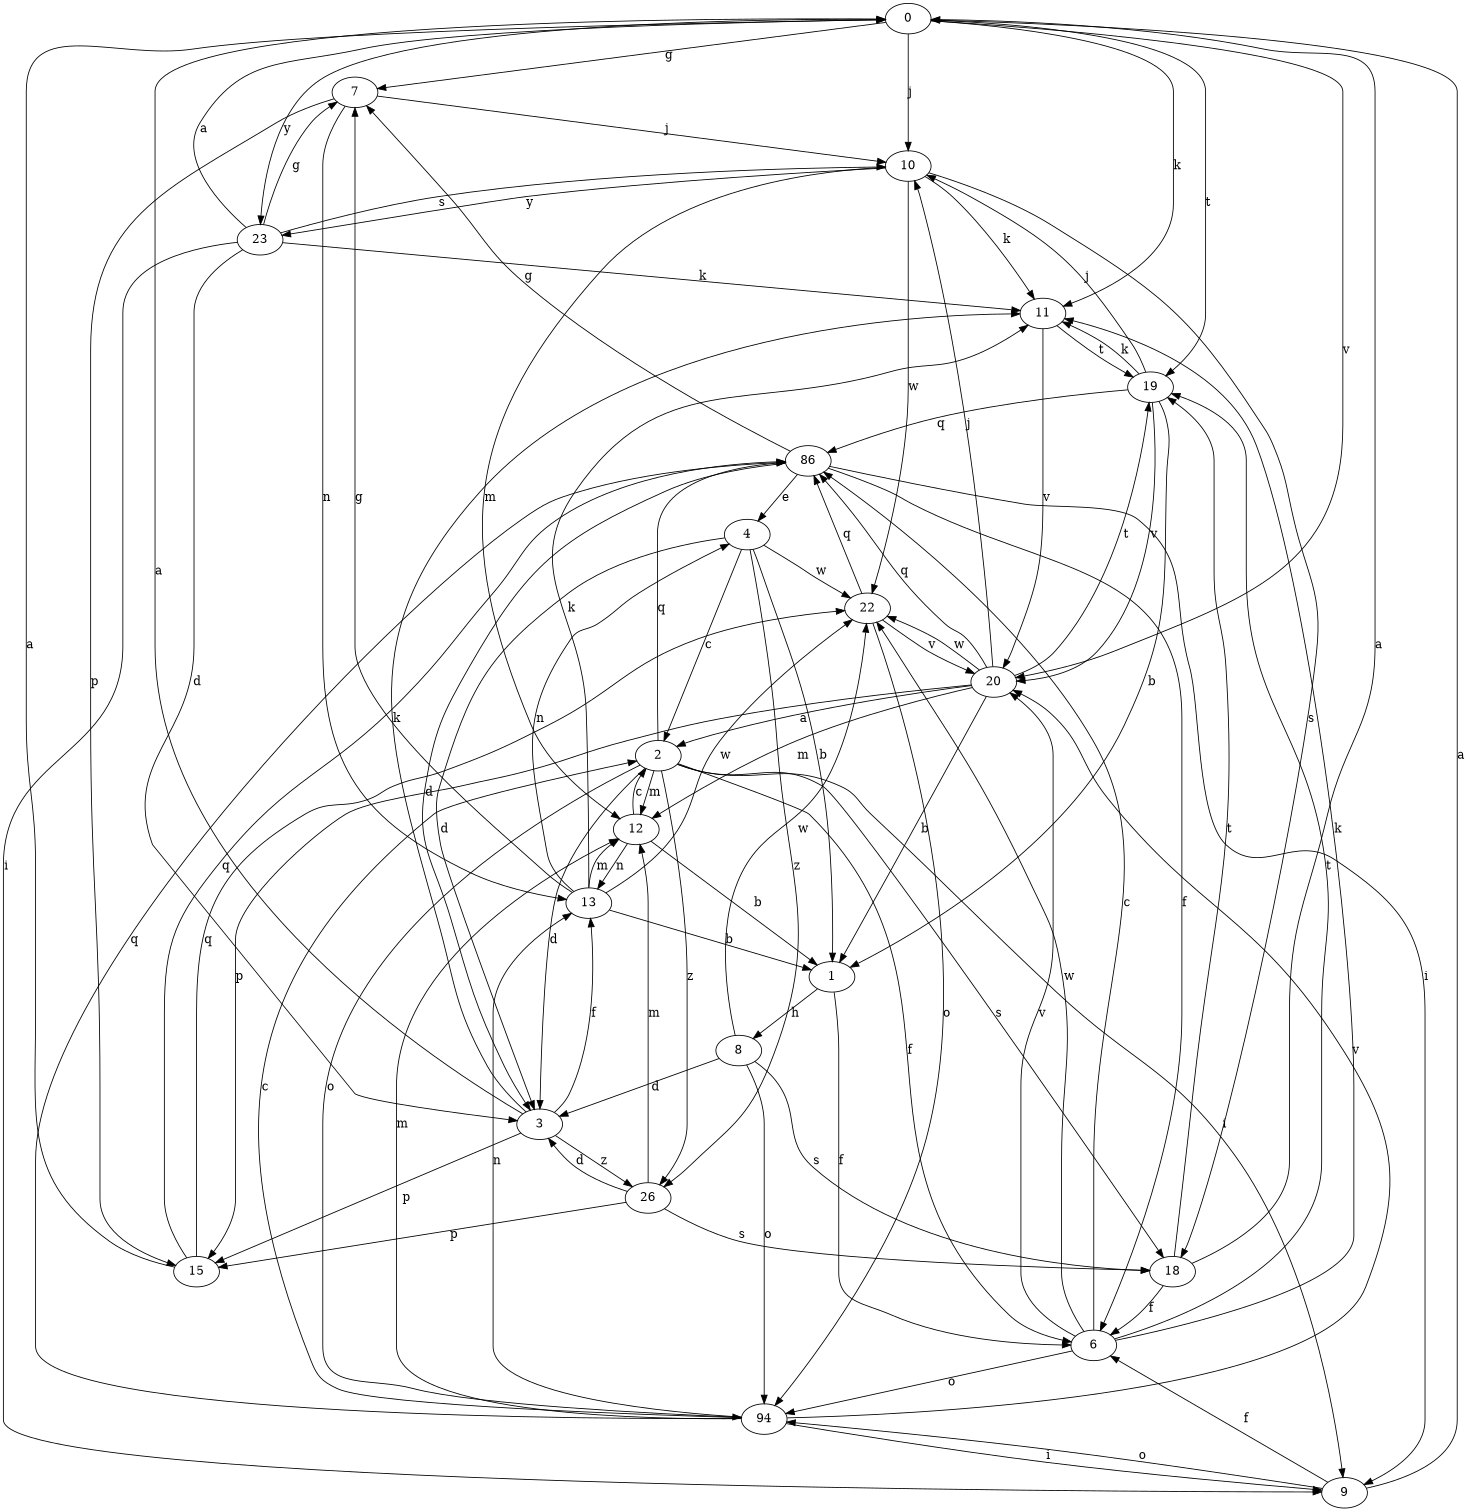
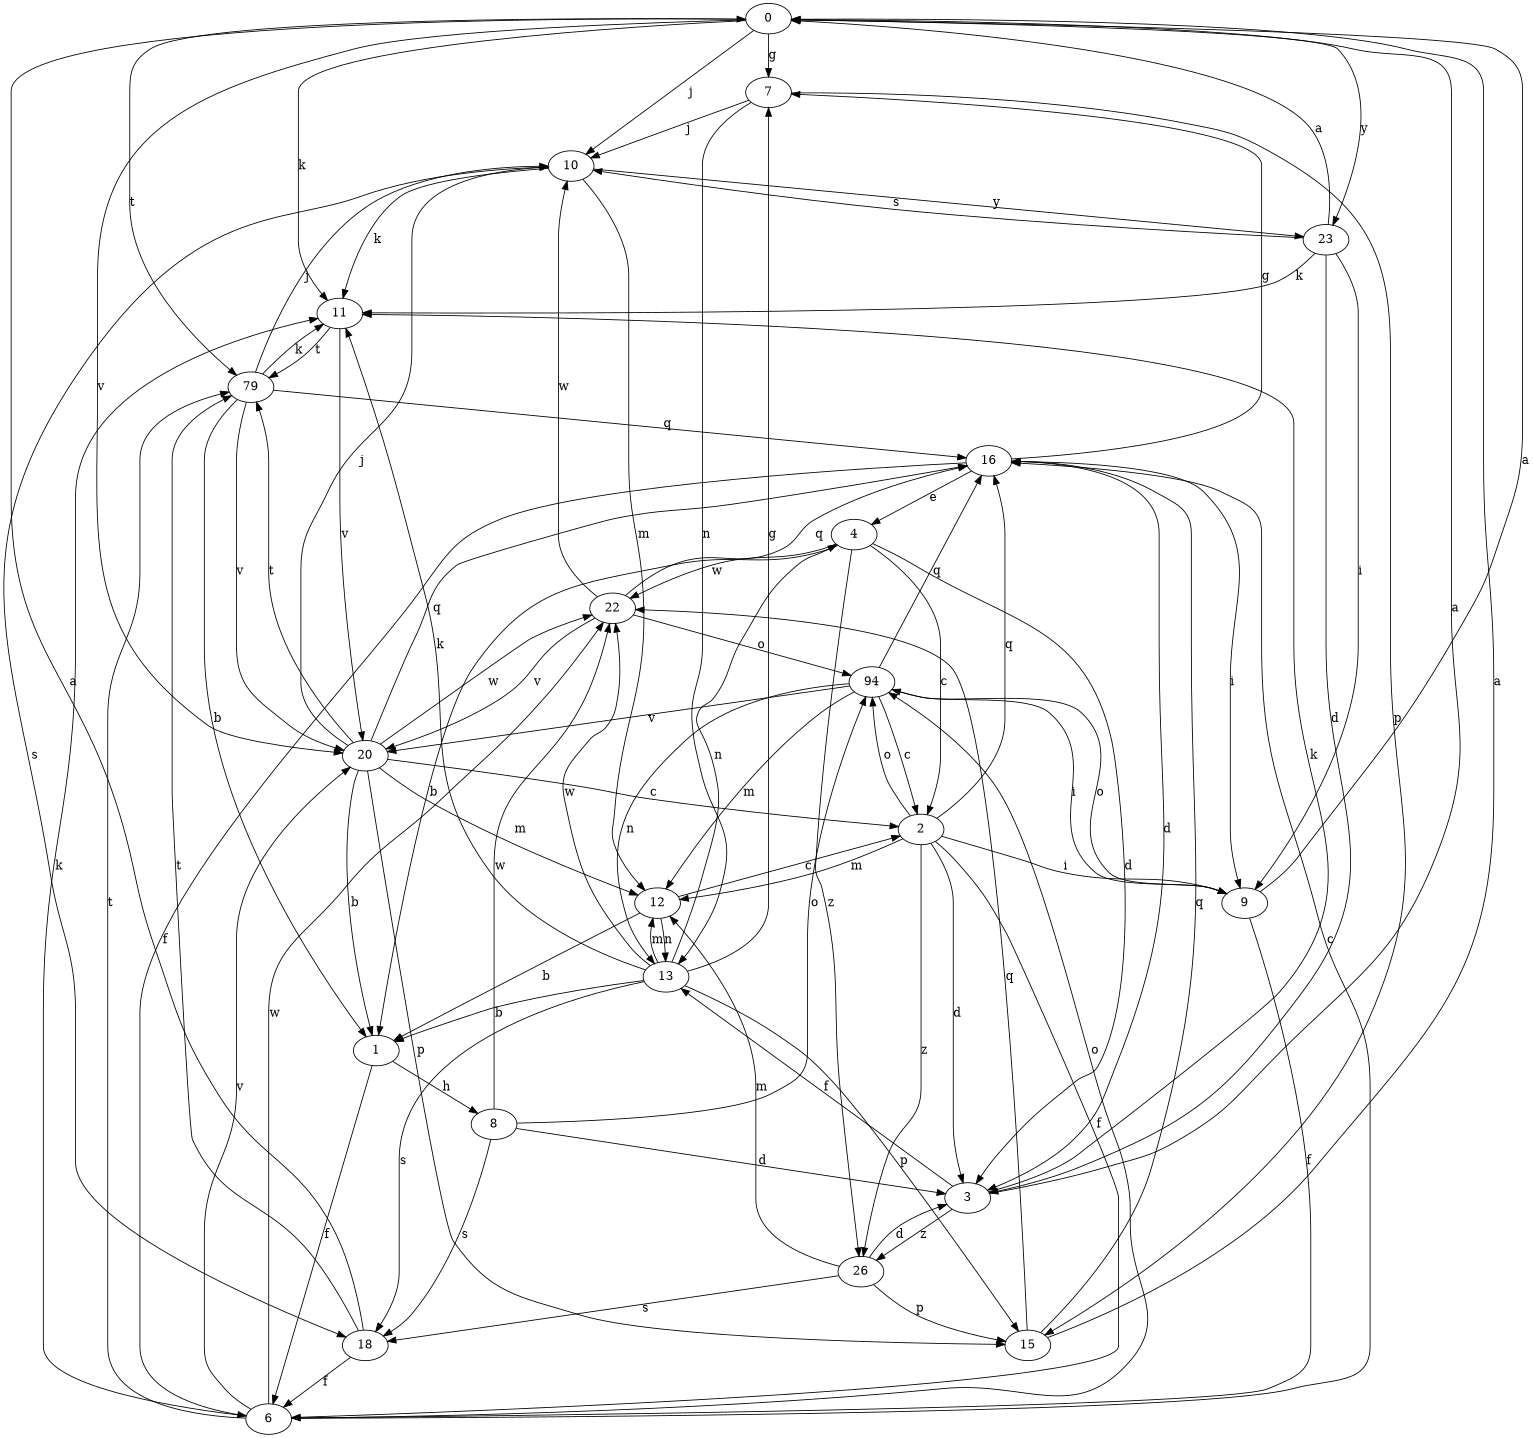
edge "23" -> "7": removed, label "g"
edge "10" -> "22": reversed
node "19": label "19" -> "79"
node "86": label "86" -> "16"
edge "20" -> "2": label "a" -> "c"
edge "2" -> "18": now "13" -> "18"
edge "3" -> "15": now "13" -> "15"
